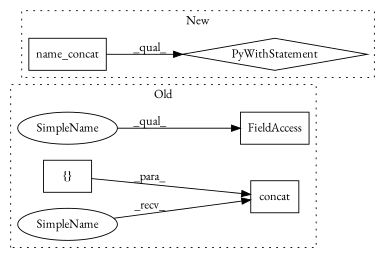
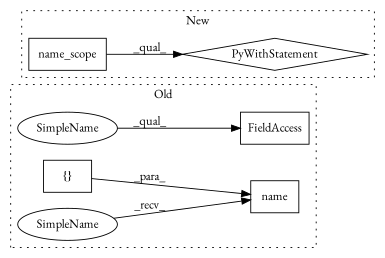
node "name_concat": label "name_concat" -> "name_scope"
node "concat": label "concat" -> "name"
